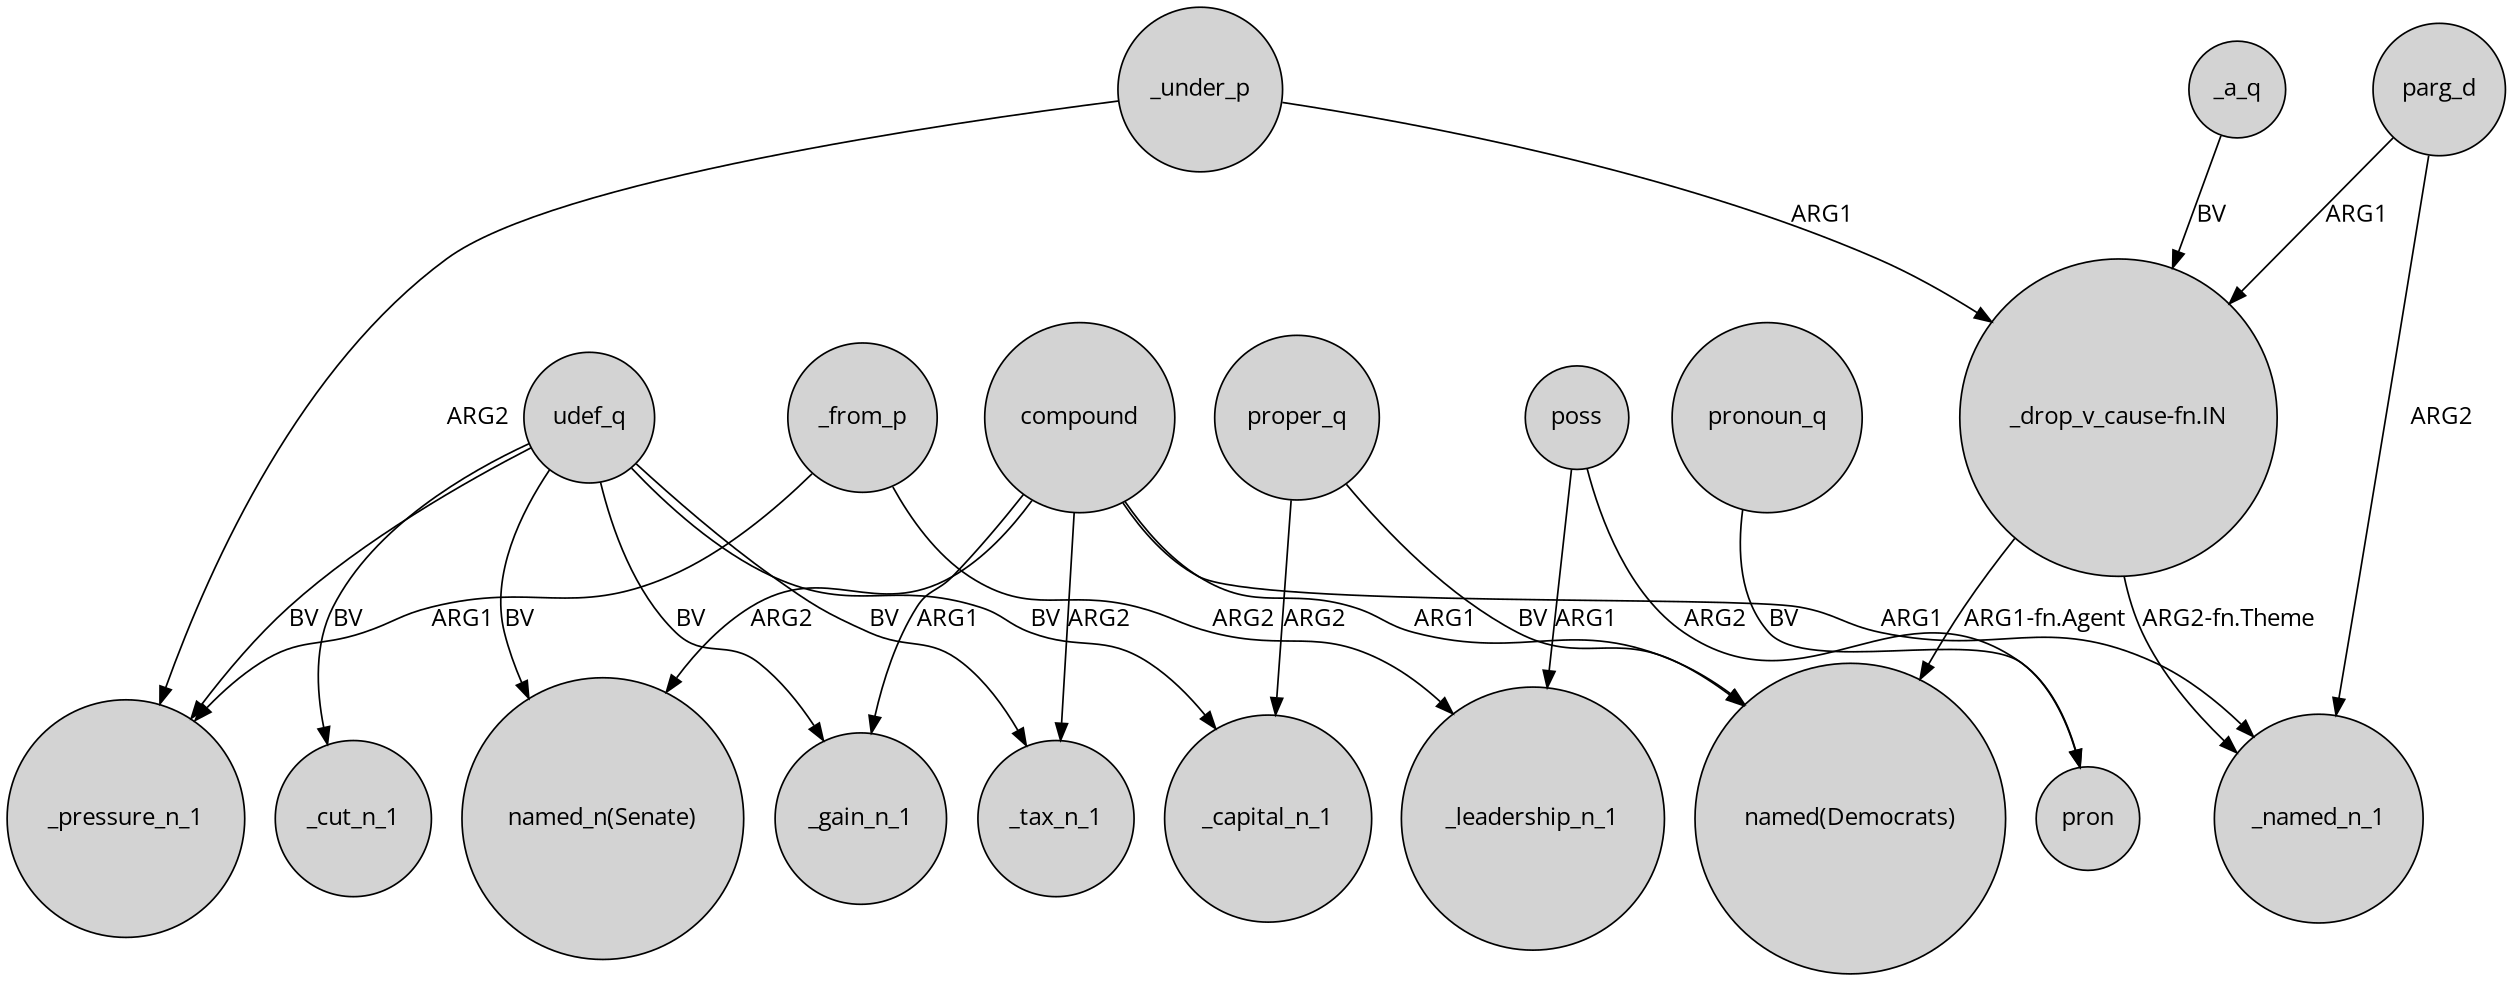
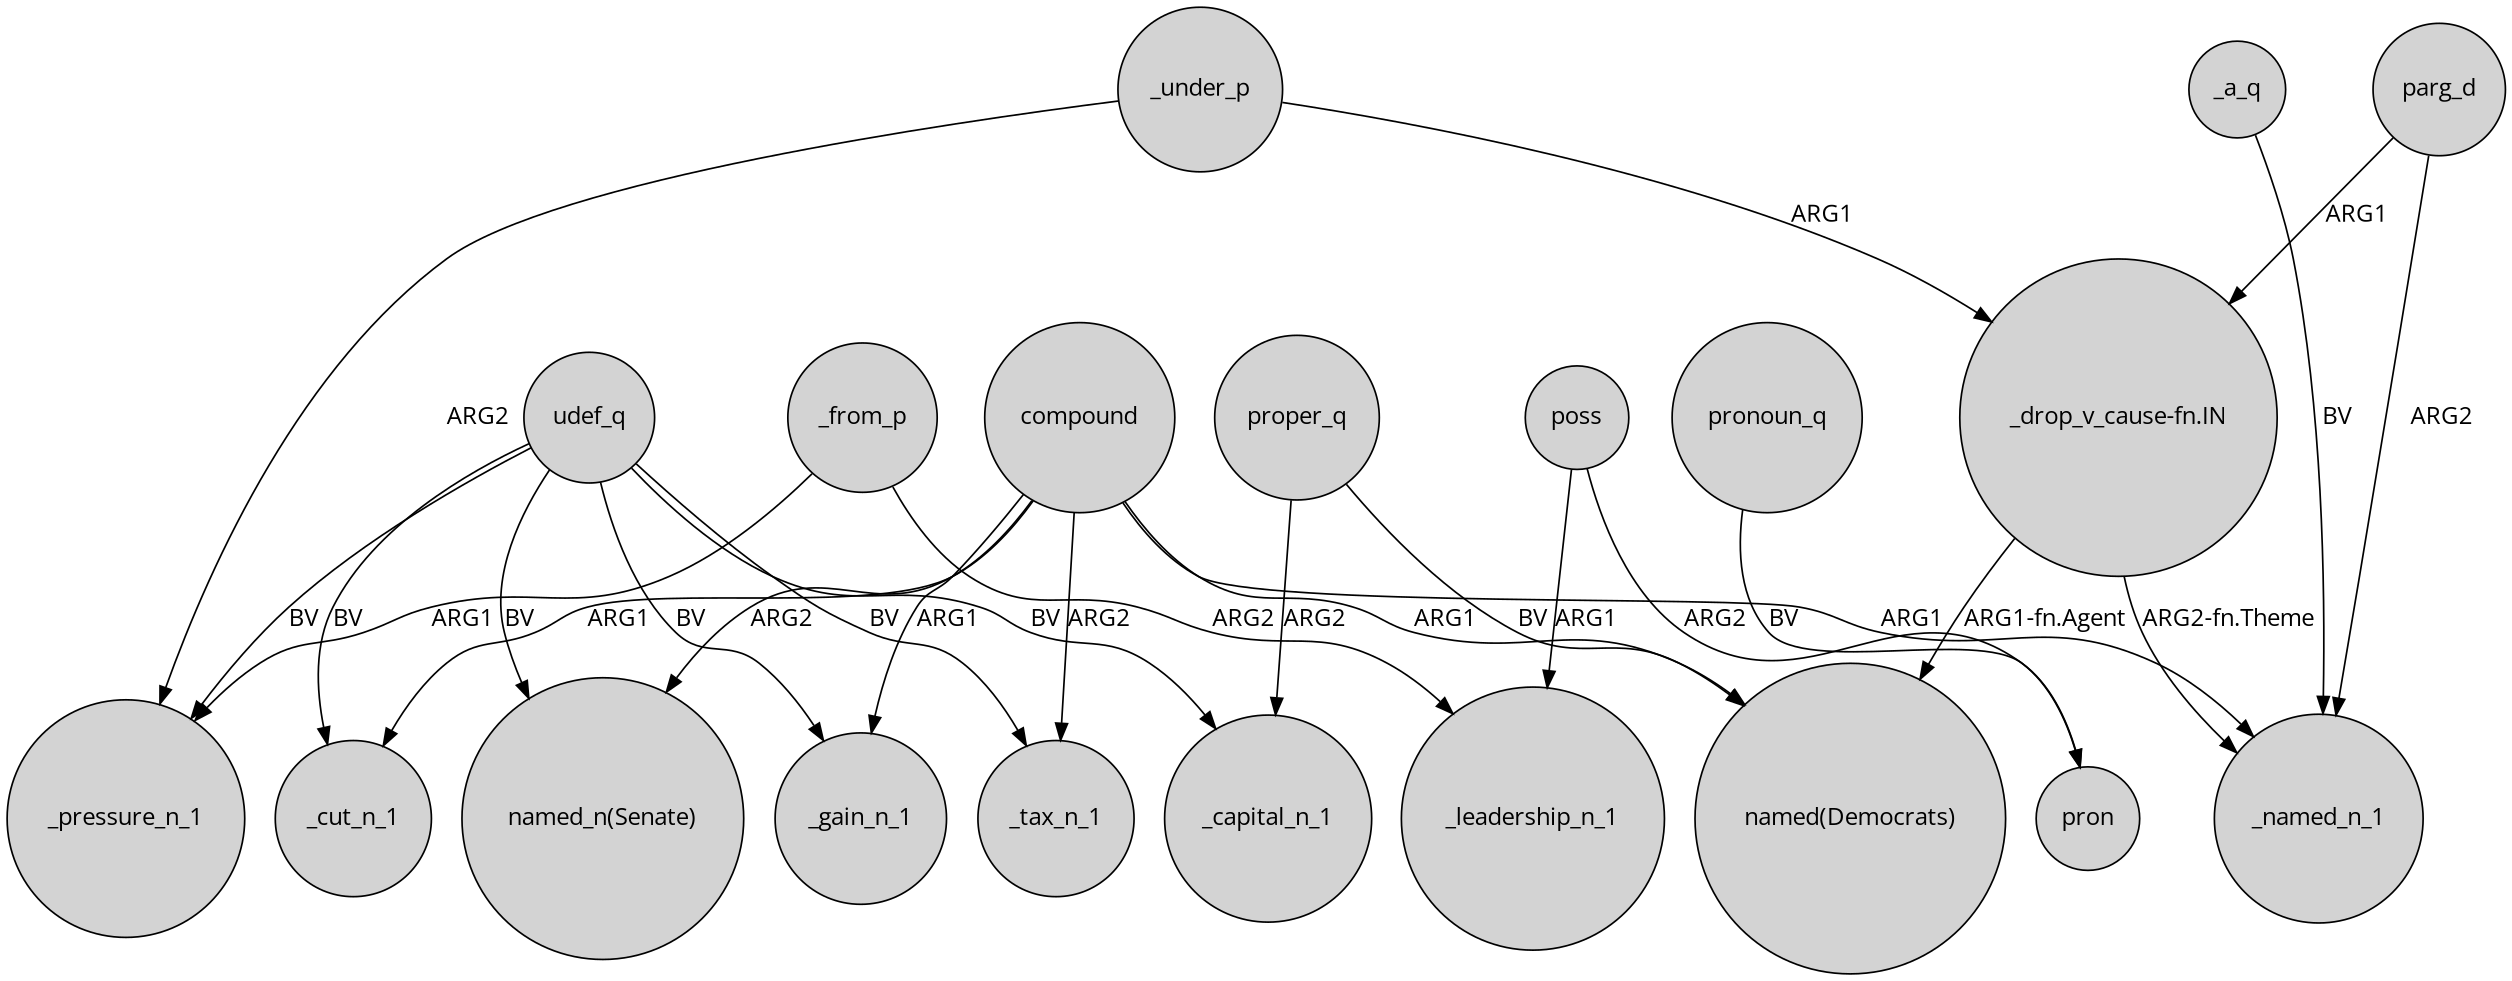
edge "_a_q" -> "_drop_v_cause-fn.IN": now "_a_q" -> "_named_n_1"
edge "compound" -> "_cut_n_1": added, label "ARG1"
